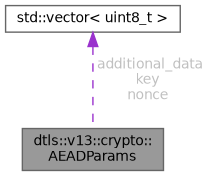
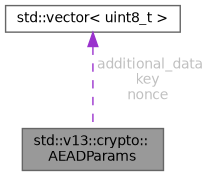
node "dtls::v13::crypto:: AEADParams": label "dtls::v13::crypto:: AEADParams" -> "std::v13::crypto:: AEADParams"
